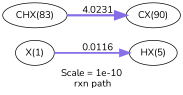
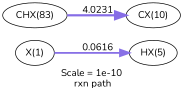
node "CX(90)": label "CX(90)" -> "CX(10)"
edge "X(1)" -> "HX(5)": label " 0.0116" -> " 0.0616"
